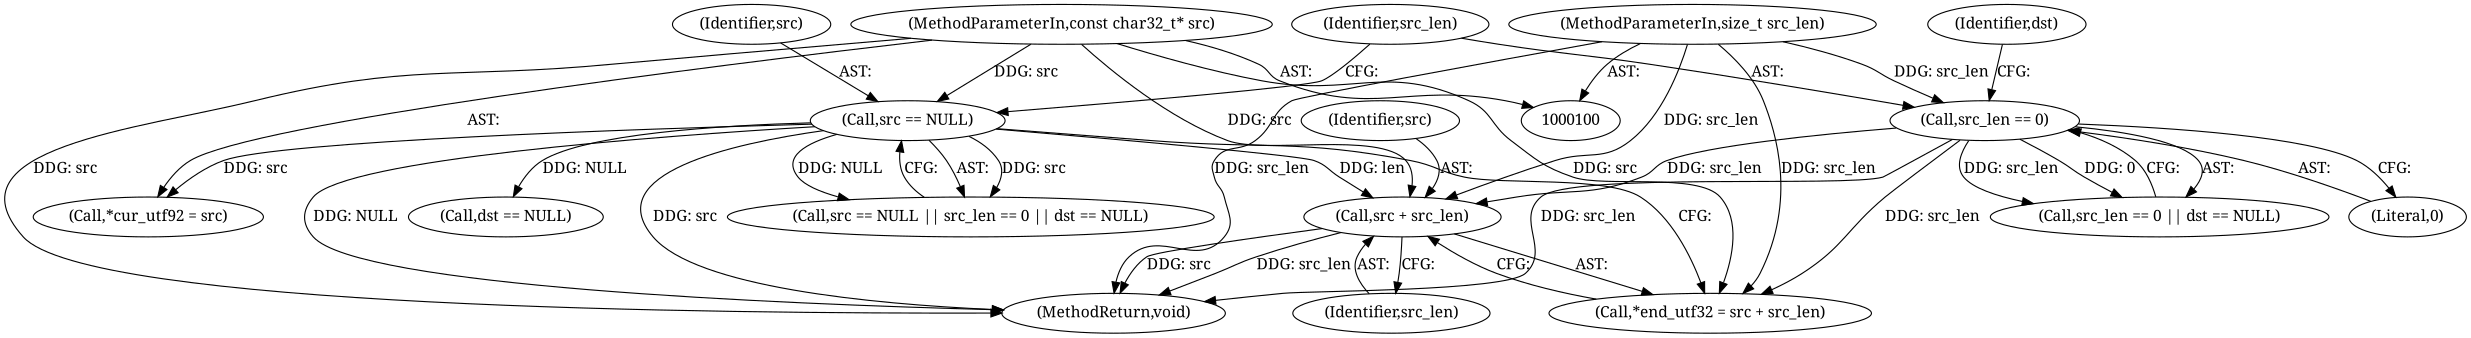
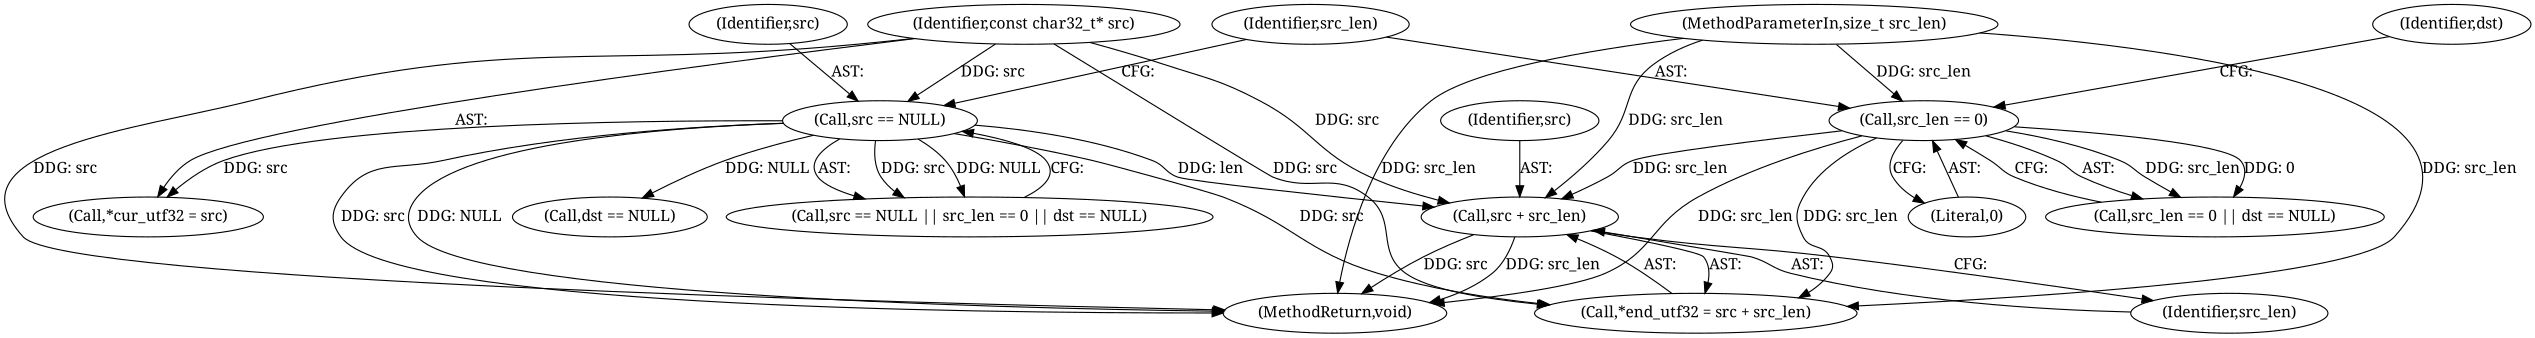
node "(MethodParameterIn,const char32_t* src)": label "(MethodParameterIn,const char32_t* src)" -> "(Identifier,const char32_t* src)"
node "1000100": removed
node "(Call,*cur_utf92 = src)": label "(Call,*cur_utf92 = src)" -> "(Call,*cur_utf32 = src)"
edge "(Call,src == NULL)" -> "(Call,*end_utf32 = src + src_len)": label "CFG: " -> "DDG: src"
edge "(Call,*end_utf32 = src + src_len)" -> "(Call,src + src_len)": label "CFG: " -> "AST: "
